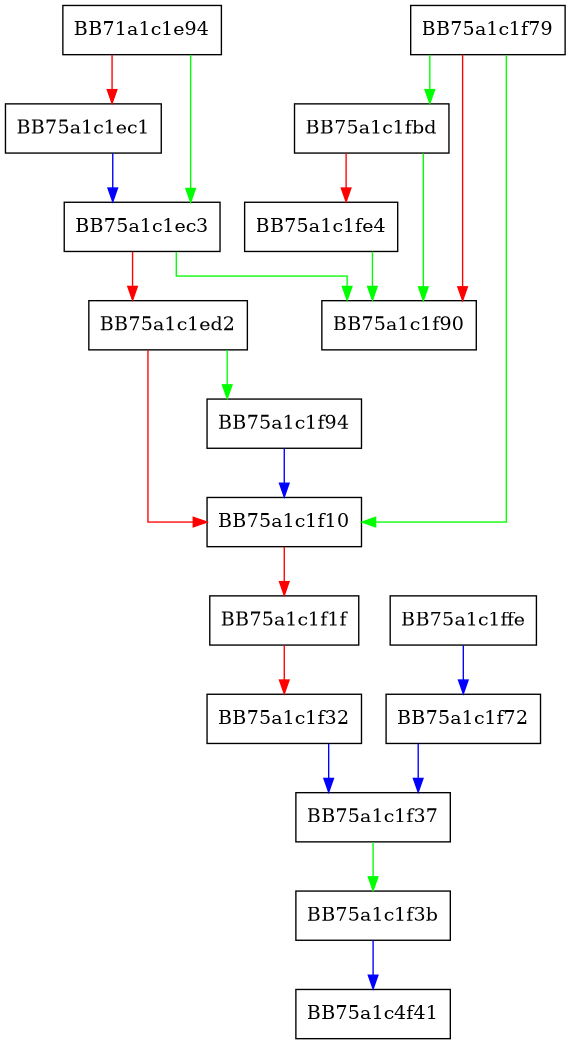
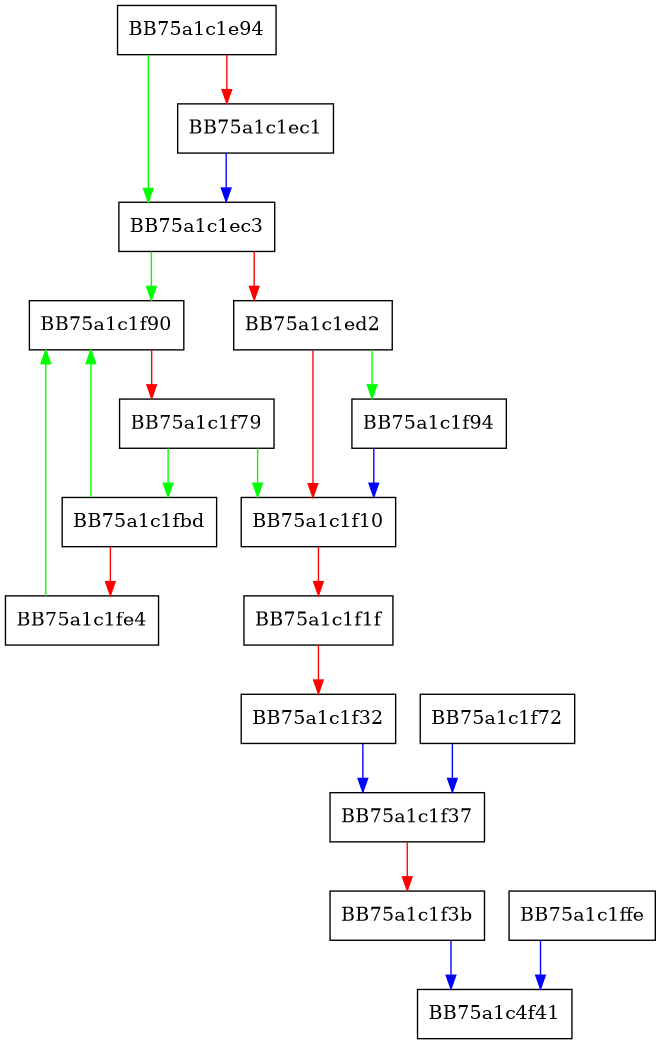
node "BB71a1c1e94": label "BB71a1c1e94" -> "BB75a1c1e94"
edge "BB75a1c1f79" -> "BB75a1c1f90": reversed
edge "BB75a1c1ffe" -> "BB75a1c1f72": now "BB75a1c1ffe" -> "BB75a1c4f41"
edge "BB75a1c1f37" -> "BB75a1c1f3b": color green -> red
